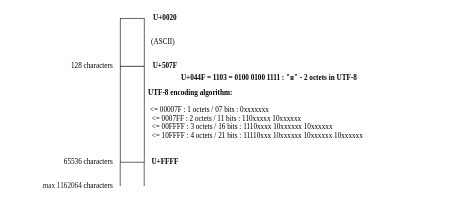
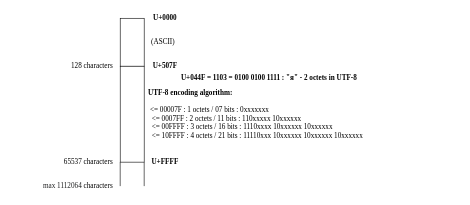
node "U+0020": label "U+0020" -> "U+0000"
node "65536 characters": label "65536 characters" -> "65537 characters"
node "max 1162064 characters": label "max 1162064 characters" -> "max 1112064 characters"
